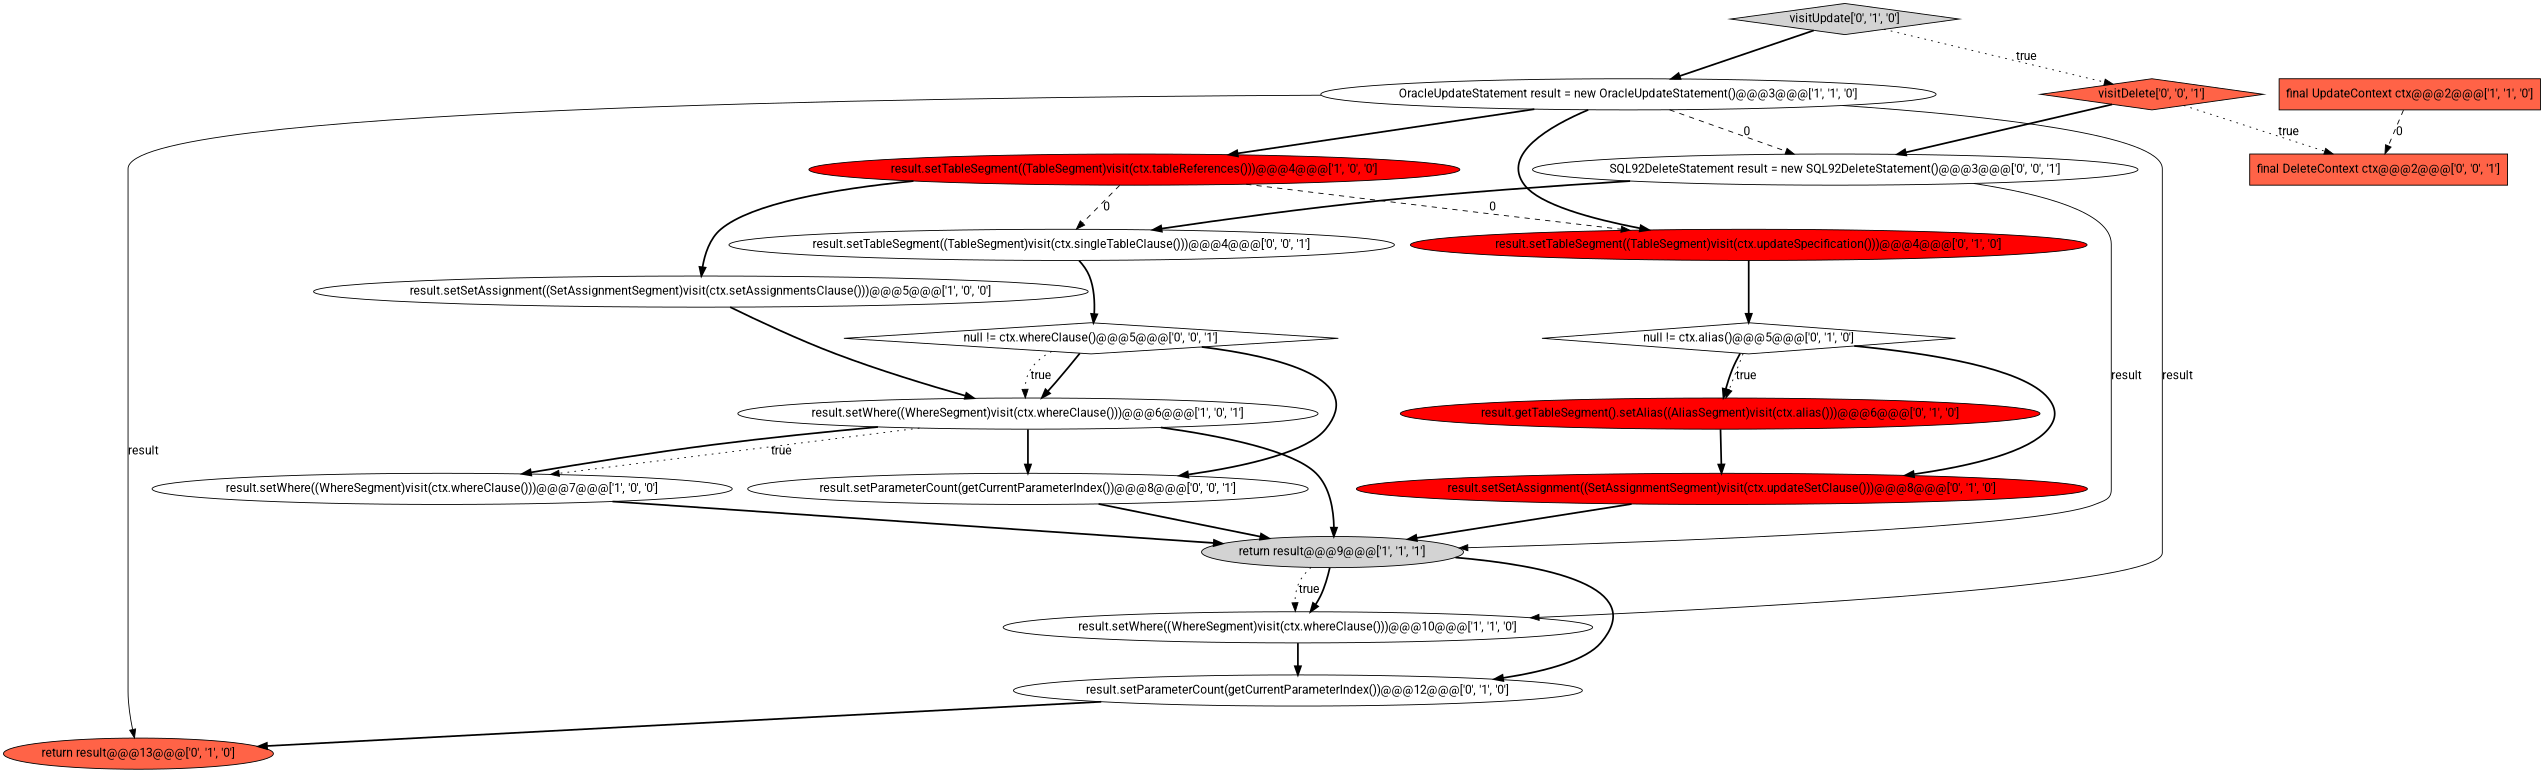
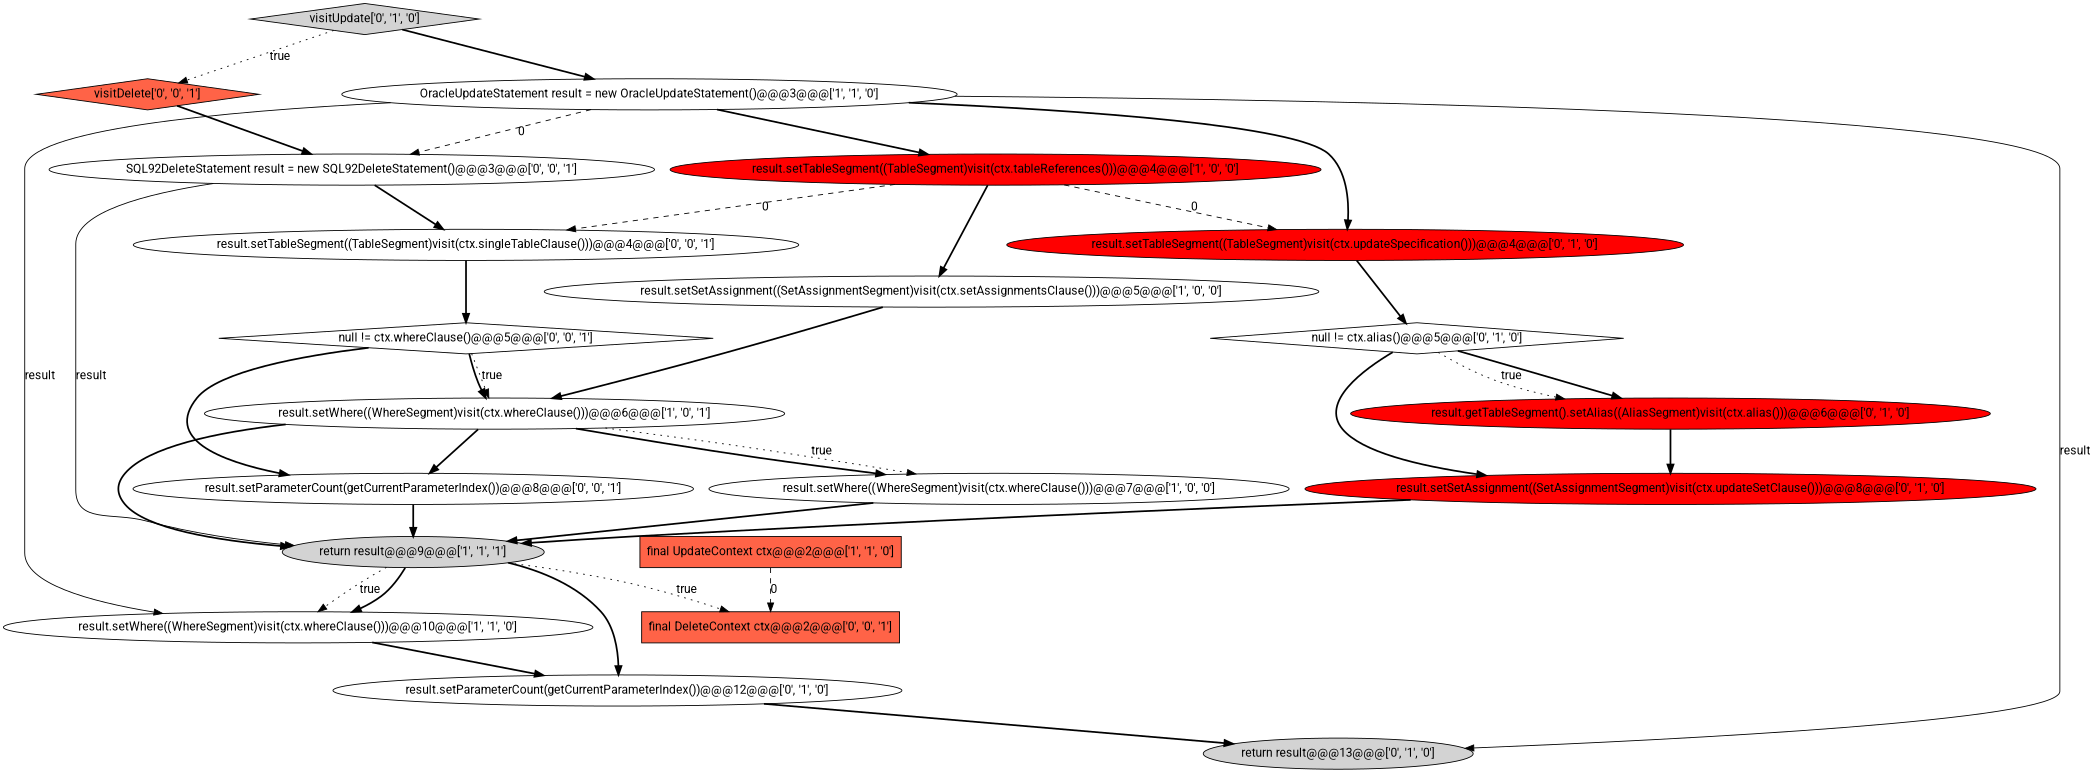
edge "visitDelete['0', '0', '1']" -> "final DeleteContext ctx@@@2@@@['0', '0', '1']": now "return result@@@9@@@['1', '1', '1']" -> "final DeleteContext ctx@@@2@@@['0', '0', '1']"
node "return result@@@13@@@['0', '1', '0']": fillcolor tomato -> lightgray
